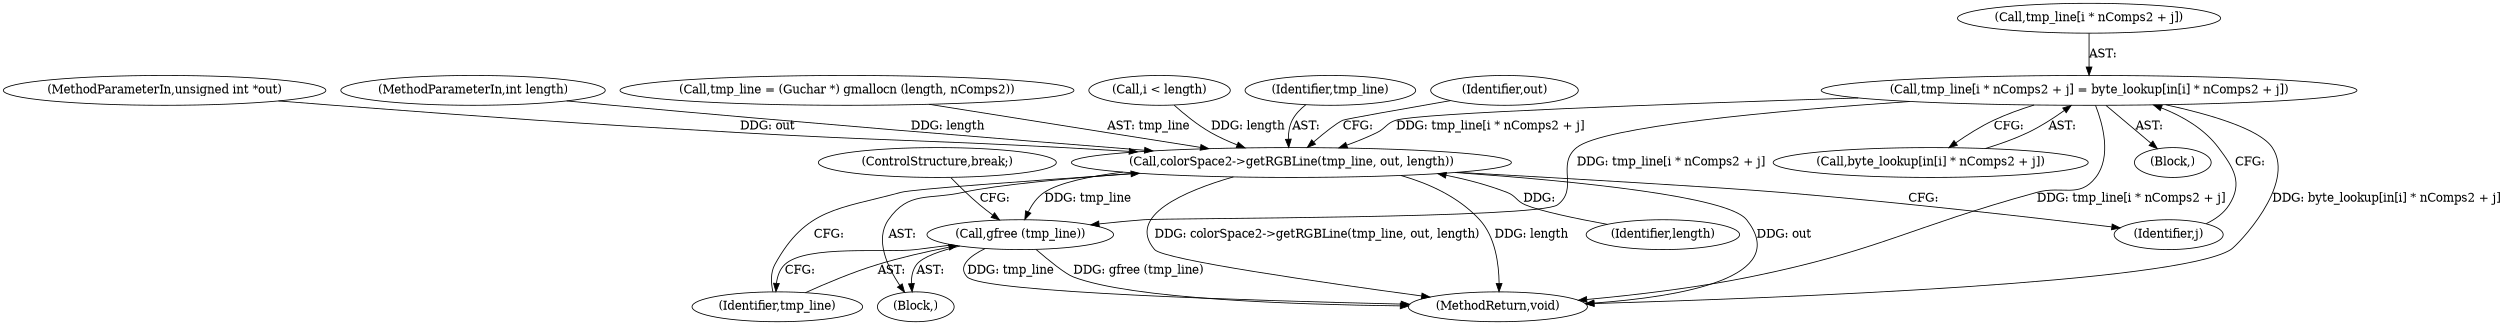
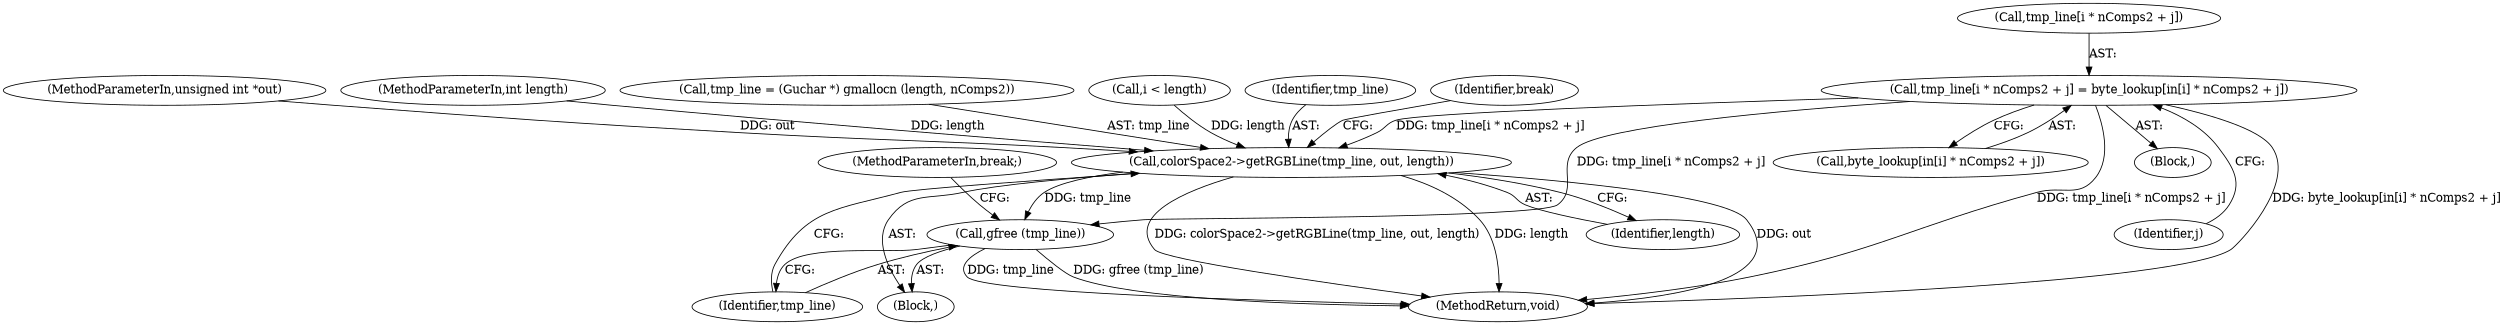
node "(Identifier,out)": label "(Identifier,out)" -> "(Identifier,break)"
node "(ControlStructure,break;)": label "(ControlStructure,break;)" -> "(MethodParameterIn,break;)"
edge "(Call,colorSpace2->getRGBLine(tmp_line, out, length))" -> "(Identifier,j)": now "(Call,colorSpace2->getRGBLine(tmp_line, out, length))" -> "(Identifier,length)"
edge "(Identifier,length)" -> "(Call,colorSpace2->getRGBLine(tmp_line, out, length))": label "DDG: " -> "AST: "
